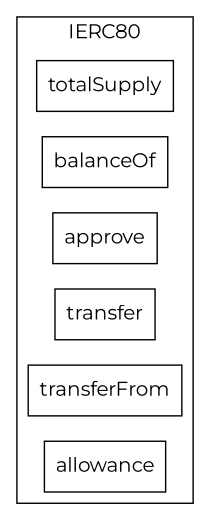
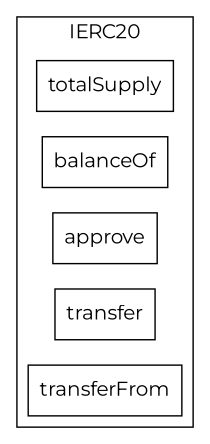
cluster "IERC80": label "IERC80" -> "IERC20"
node "allowance": removed
